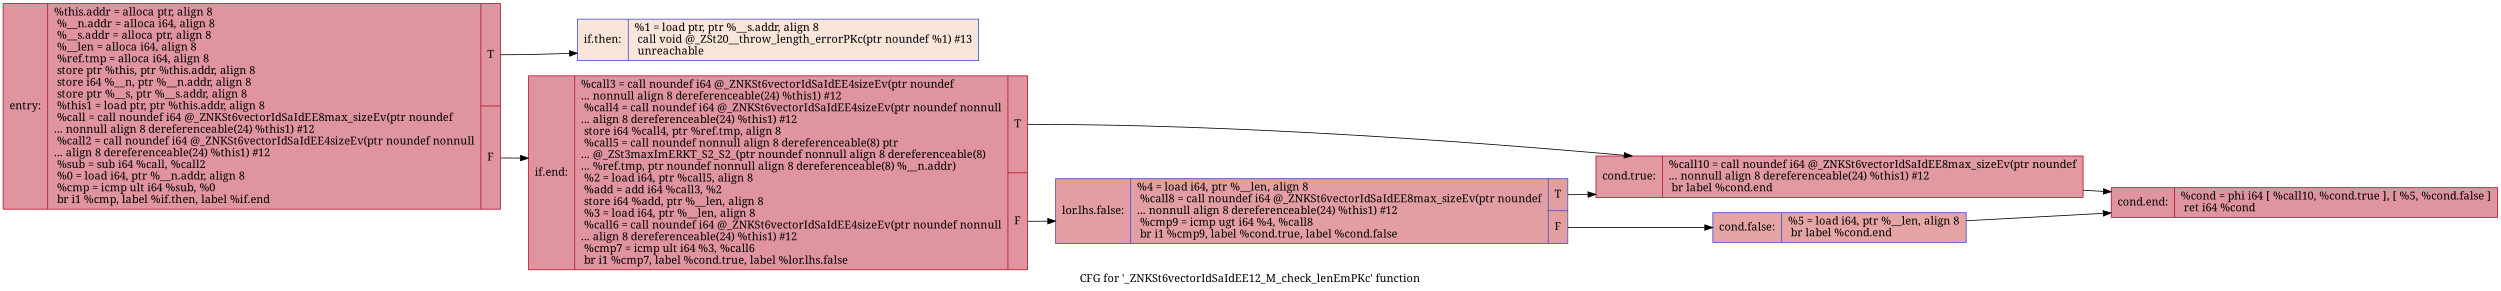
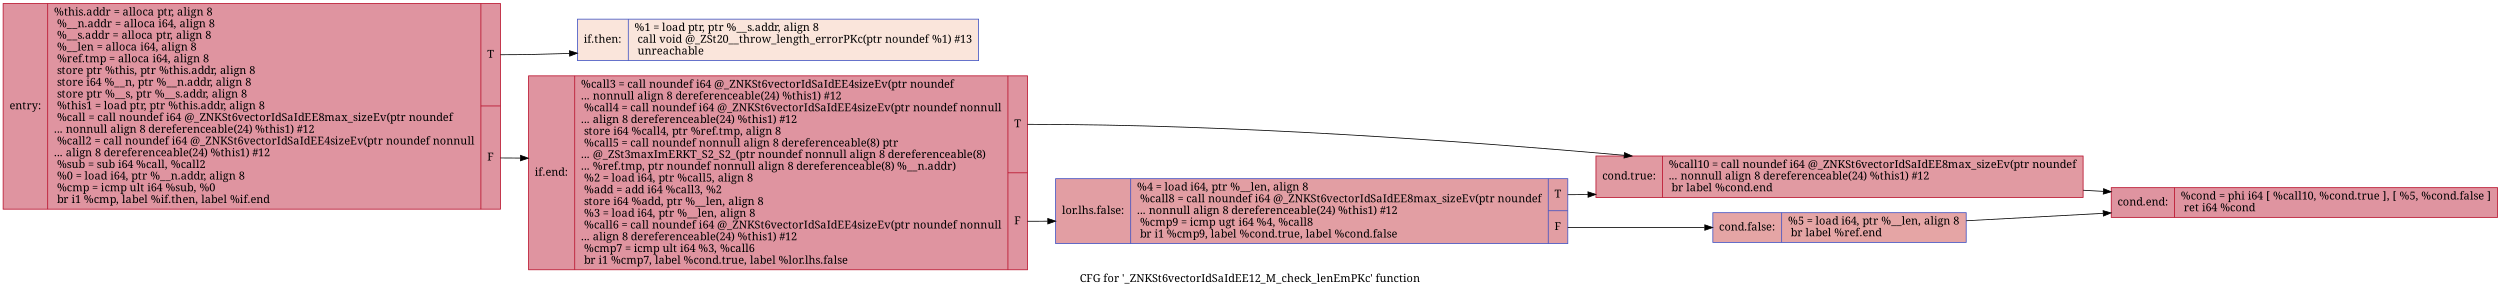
node "cond.false:": text "br label %cond.end" -> "br label %ref.end"
